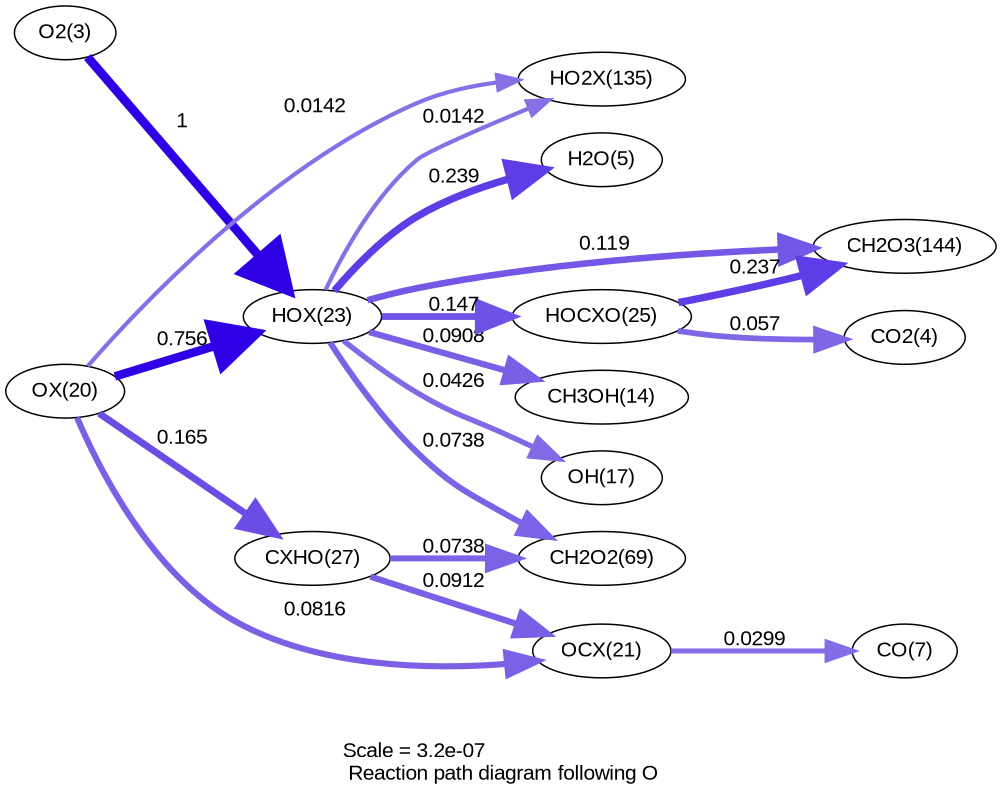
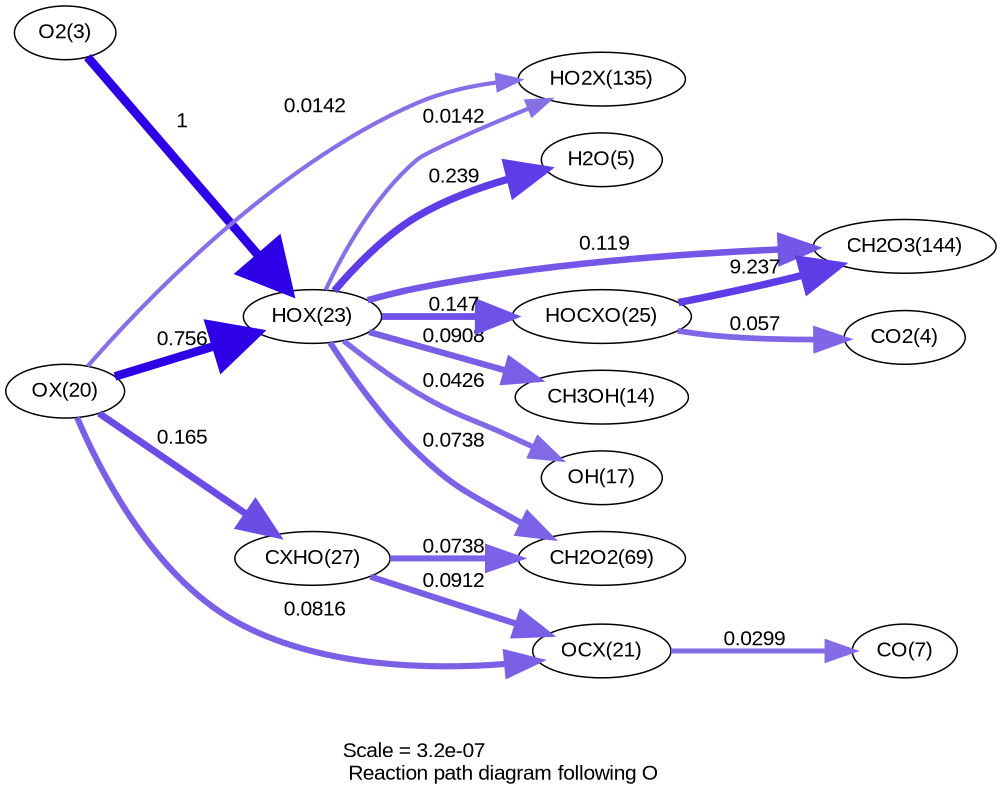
edge "HOCXO(25)" -> "CH2O3(144)": label " 0.237" -> " 9.237"
